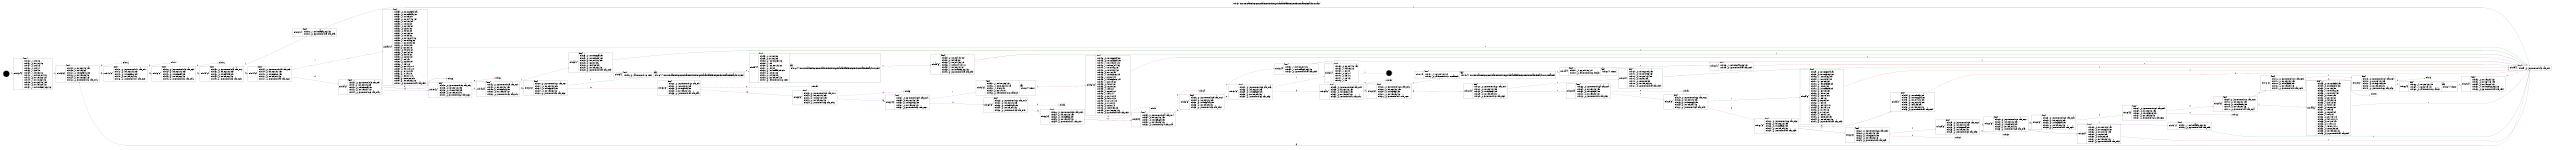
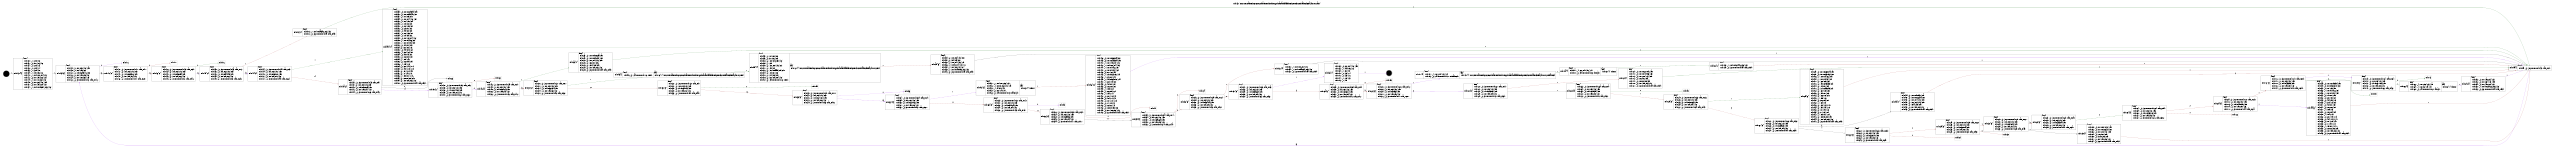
node "0x4019d1 [12]": removed
